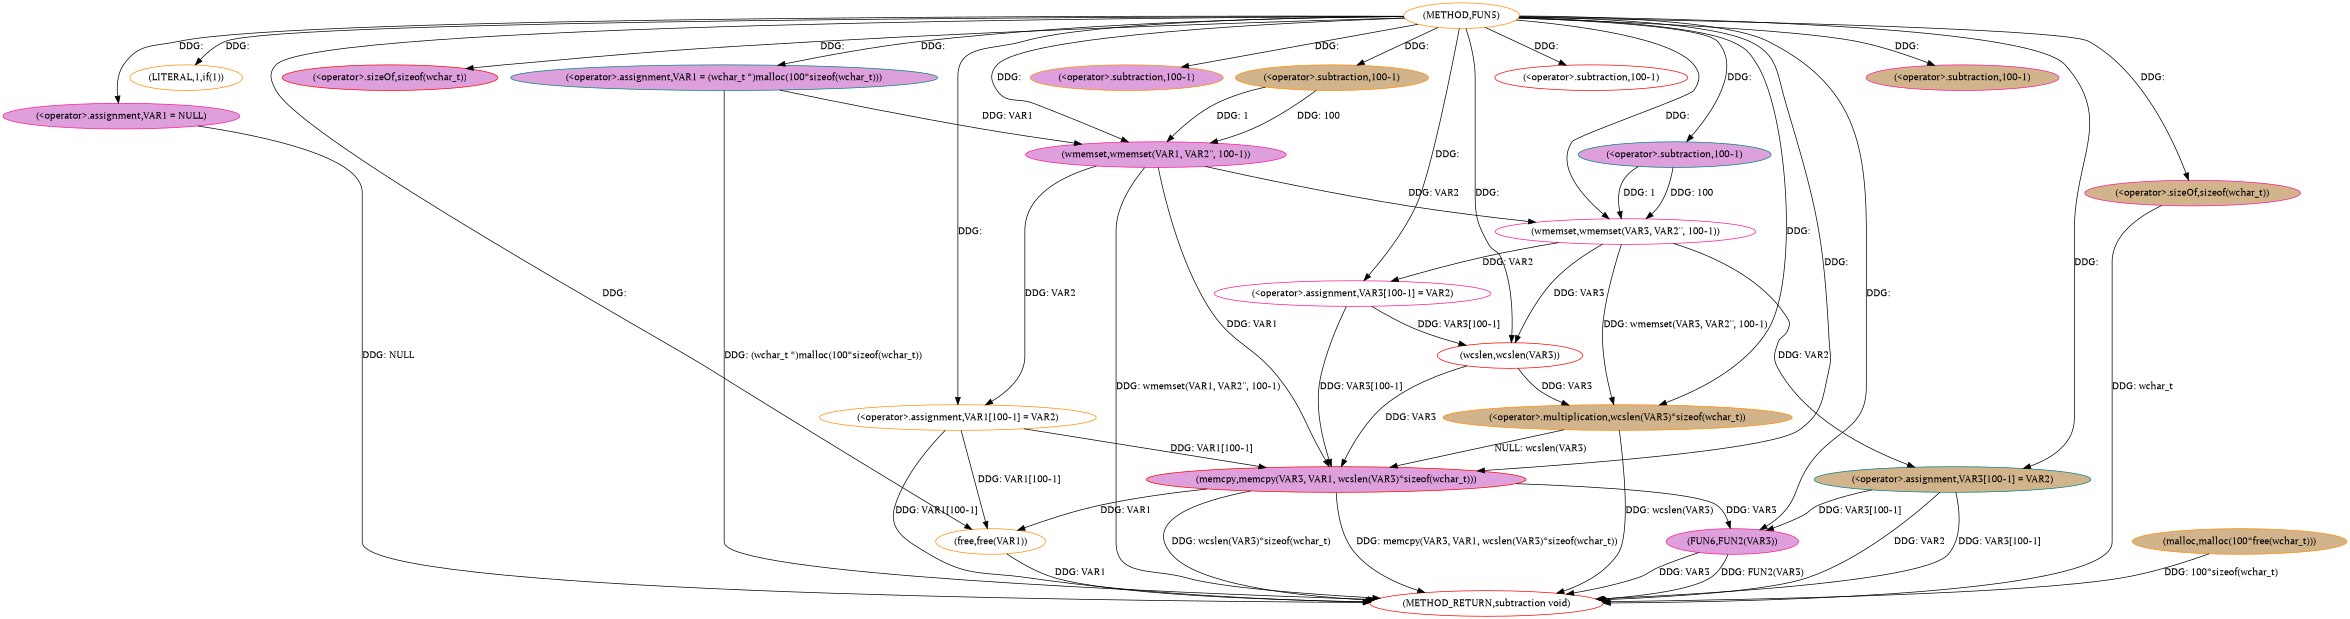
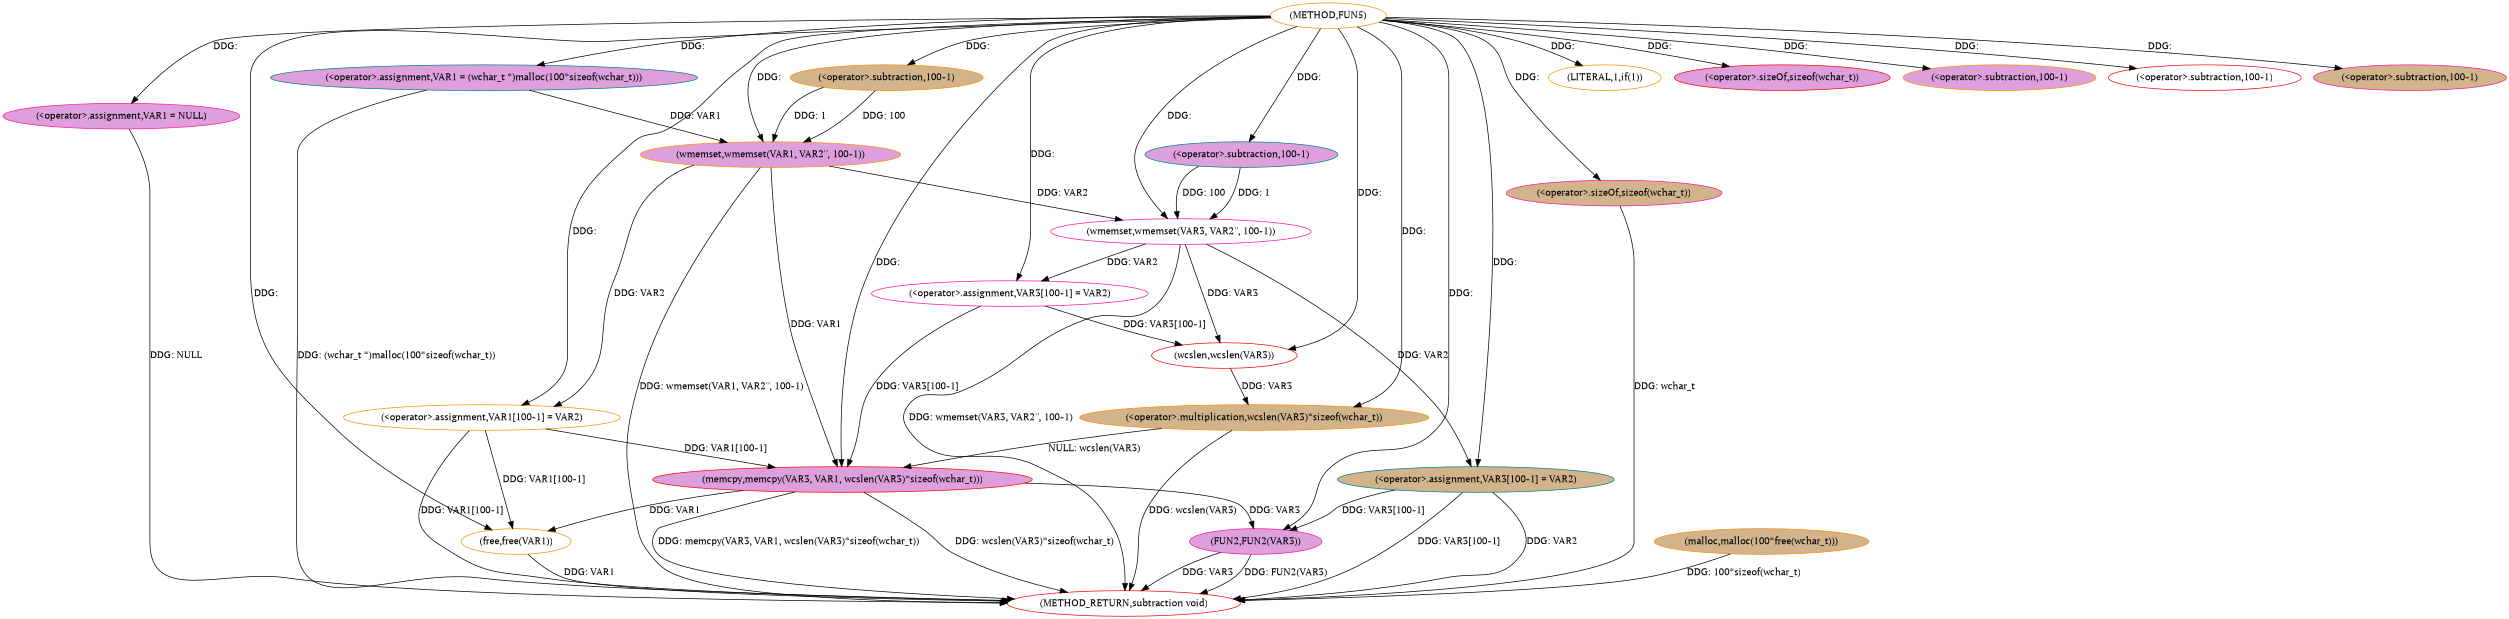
node "(wmemset,wmemset(VAR1, VAR2'', 100-1))": color deeppink -> darkorange
edge "(wmemset,wmemset(VAR3, VAR2'', 100-1))" -> "(<operator>.multiplication,wcslen(VAR3)*sizeof(wchar_t))": now "(wmemset,wmemset(VAR3, VAR2'', 100-1))" -> "(METHOD_RETURN,subtraction void)"
edge "(wcslen,wcslen(VAR3))" -> "(memcpy,memcpy(VAR3, VAR1, wcslen(VAR3)*sizeof(wchar_t)))": removed, label "DDG: VAR3"
node "(FUN6,FUN2(VAR3))": label "(FUN6,FUN2(VAR3))" -> "(FUN2,FUN2(VAR3))"
